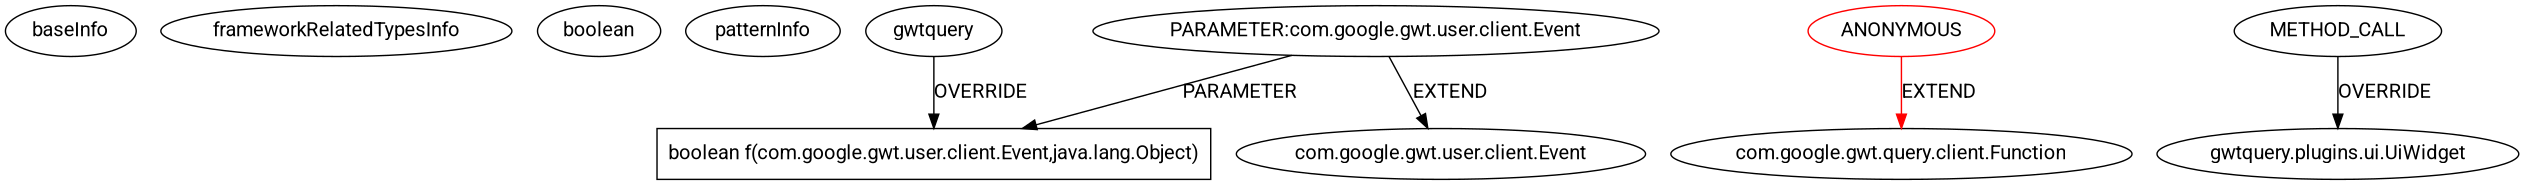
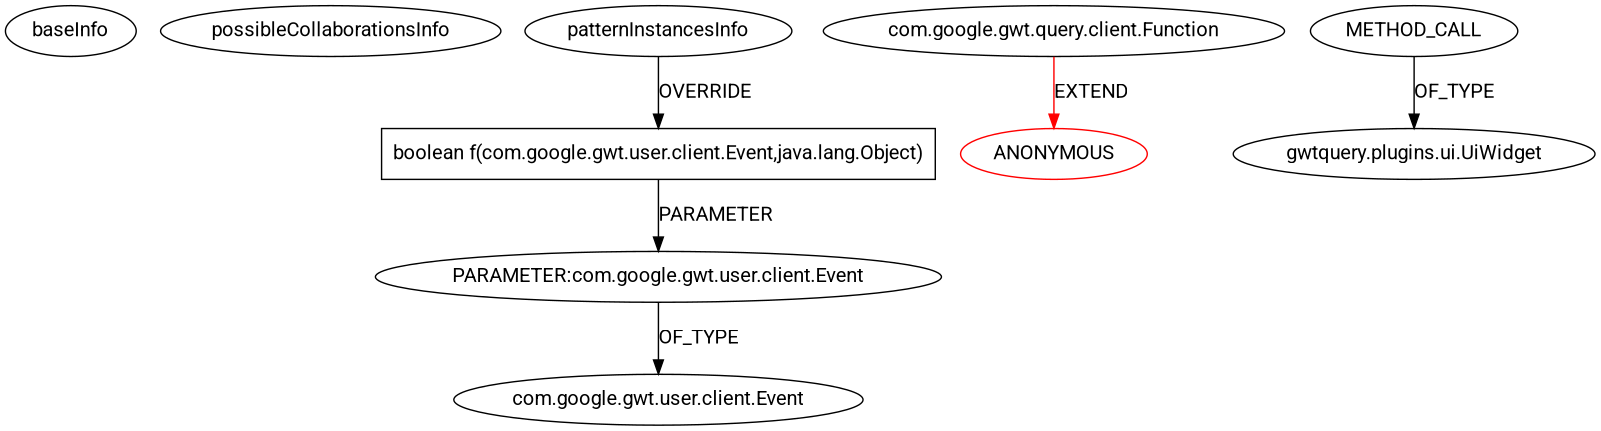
node "frameworkRelatedTypesInfo": removed
node "boolean": label "boolean" -> "possibleCollaborationsInfo"
node "patternInfo": removed
node "gwtquery": label "gwtquery" -> "patternInstancesInfo"
edge "ANONYMOUS" -> "com.google.gwt.query.client.Function": reversed
edge "PARAMETER:com.google.gwt.user.client.Event" -> "boolean f(com.google.gwt.user.client.Event,java.lang.Object)": reversed
edge "PARAMETER:com.google.gwt.user.client.Event" -> "com.google.gwt.user.client.Event": label "EXTEND" -> "OF_TYPE"
edge "METHOD_CALL" -> "gwtquery.plugins.ui.UiWidget": label "OVERRIDE" -> "OF_TYPE"
